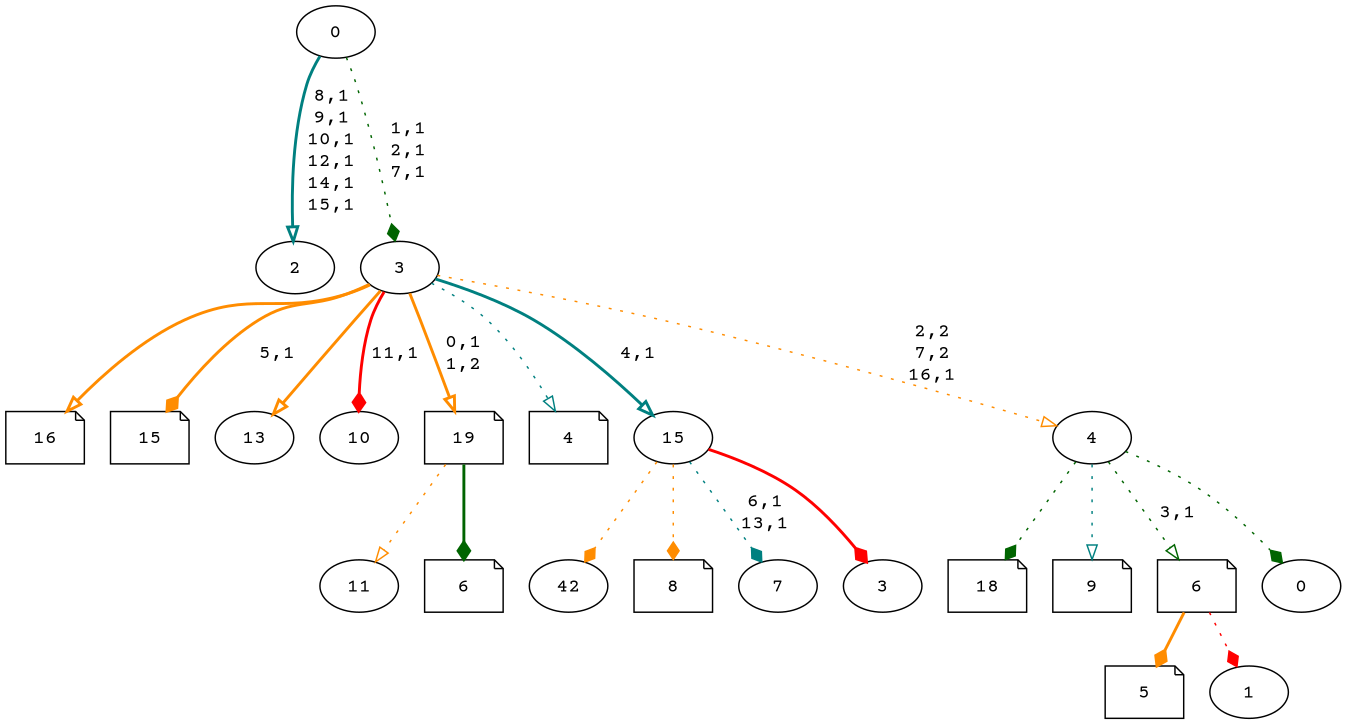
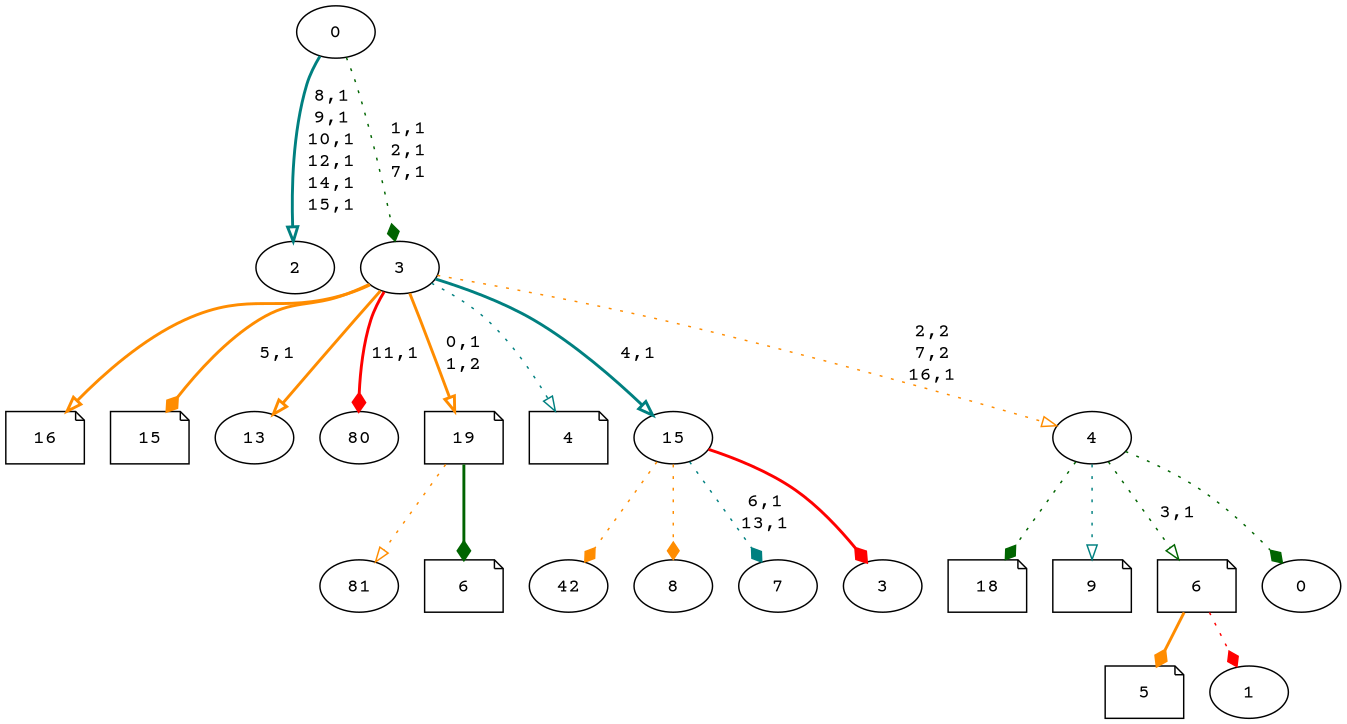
node "10": label "10" -> "80"
node "11": label "11" -> "81"
node "8": shape note -> ellipse
